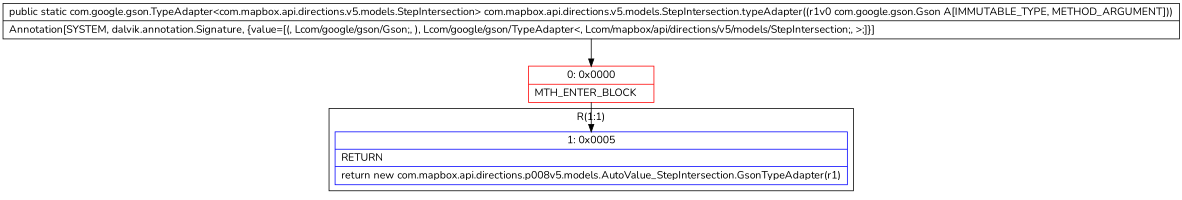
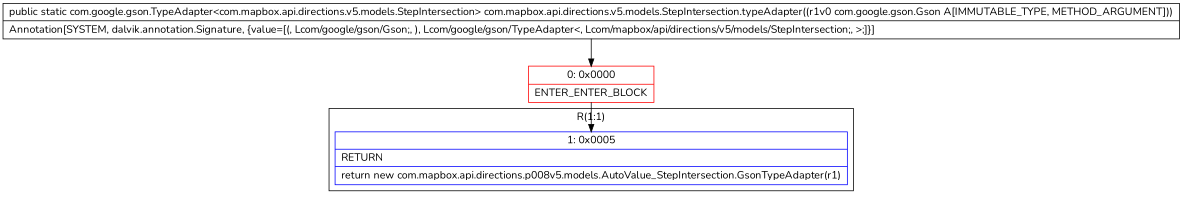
node "0: 0x0000": text "MTH_ENTER_BLOCK" -> "ENTER_ENTER_BLOCK"
